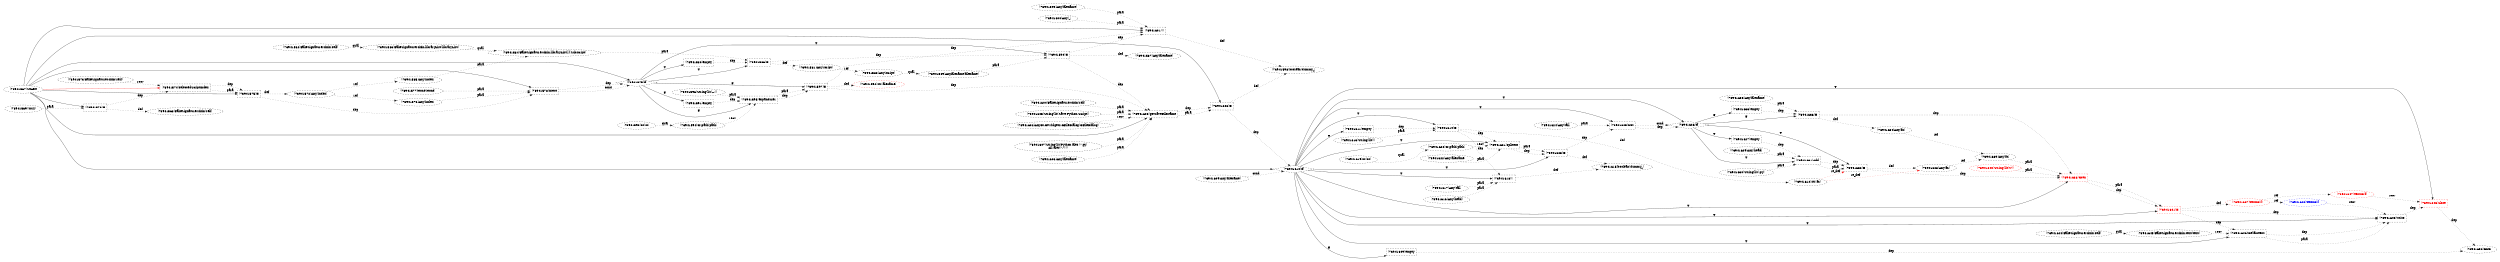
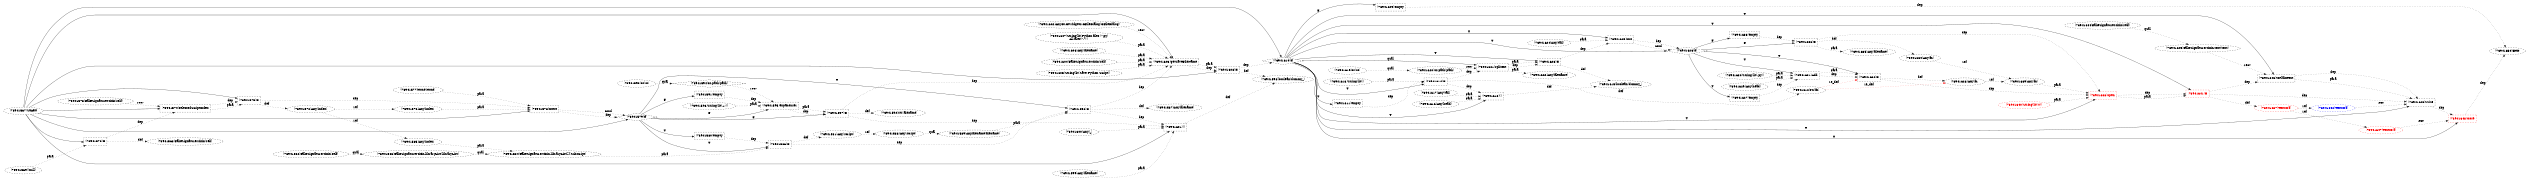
node "(73941592)str(filename)": color red -> black
edge "(73941567)START" -> "(73941574)selectedScriptIndex": color red -> black
edge "(73941635)Any(filename)" -> "(73941636)=": reversed
node "(73941594)os.path(path)": shape ellipse -> diamond
edge "(73941610)If" -> "(73941621)splitext": label "T" -> "qual"
edge "(73941622)Any(filename)" -> "(73941621)splitext": reversed
node "(73941609)Any(filename)": removed
